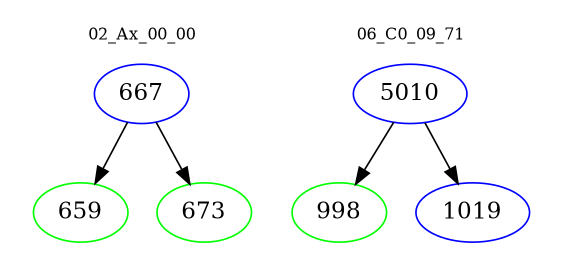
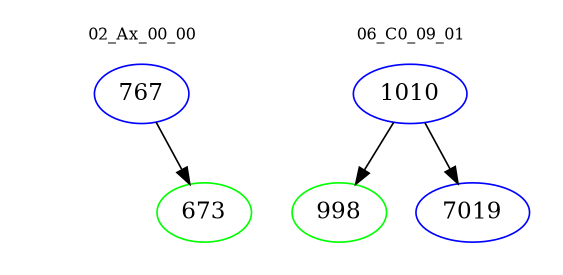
cluster "06_C0_09_71": label "06_C0_09_71" -> "06_C0_09_01"
node "667": label "667" -> "767"
node "5010": label "5010" -> "1010"
node "659": removed
node "1019": label "1019" -> "7019"
